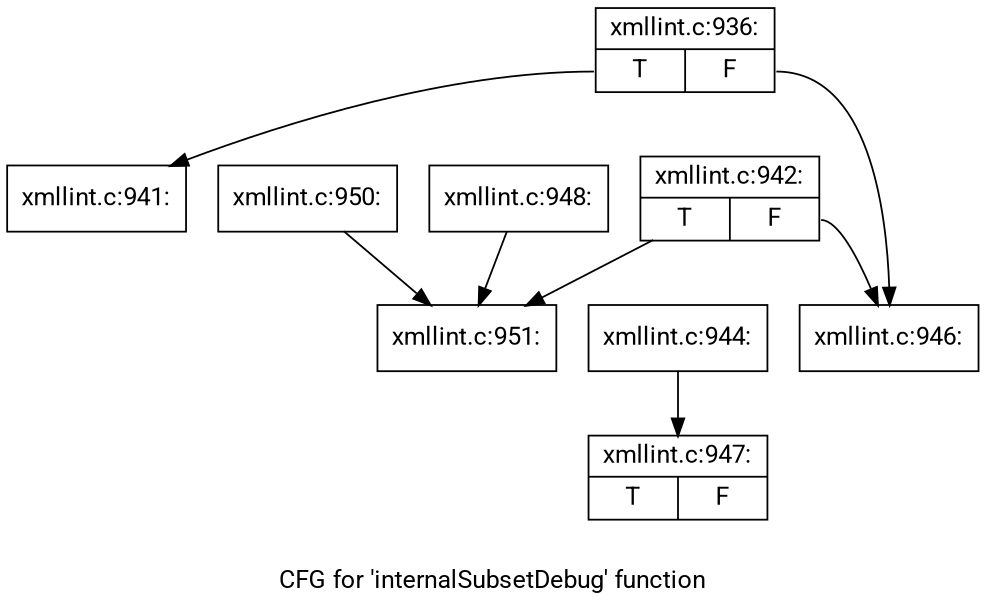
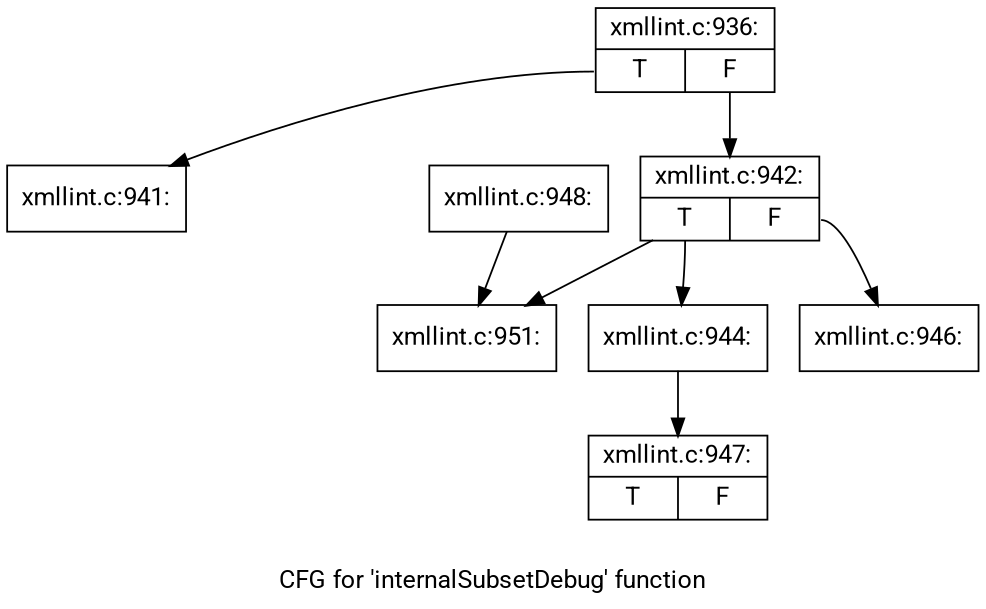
edge "xmllint.c:936:" -> "xmllint.c:946:": now "xmllint.c:936:" -> "xmllint.c:942:"
node "xmllint.c:950:": removed
edge "xmllint.c:942:" -> "xmllint.c:944:": added
